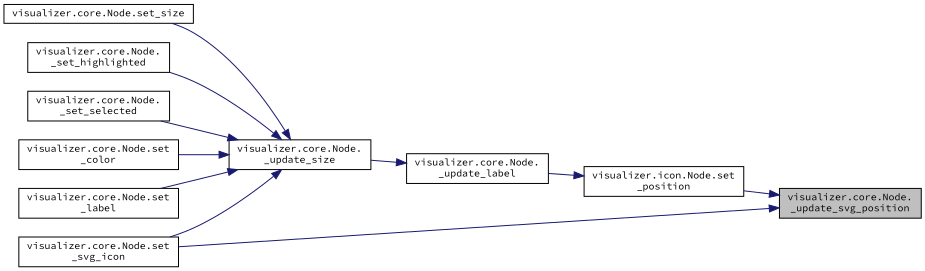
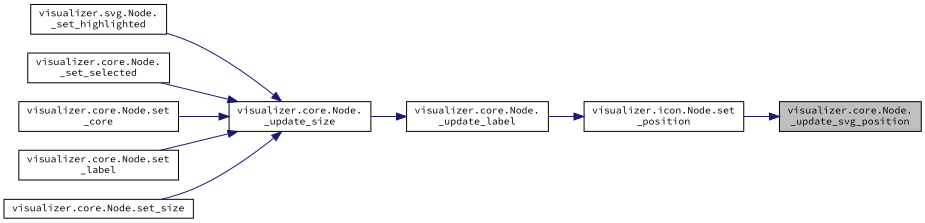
node "visualizer.core.Node. _set_highlighted": label "visualizer.core.Node. _set_highlighted" -> "visualizer.svg.Node. _set_highlighted"
node "visualizer.core.Node.set _color": label "visualizer.core.Node.set _color" -> "visualizer.core.Node.set _core"
node "visualizer.core.Node.set _svg_icon": removed
